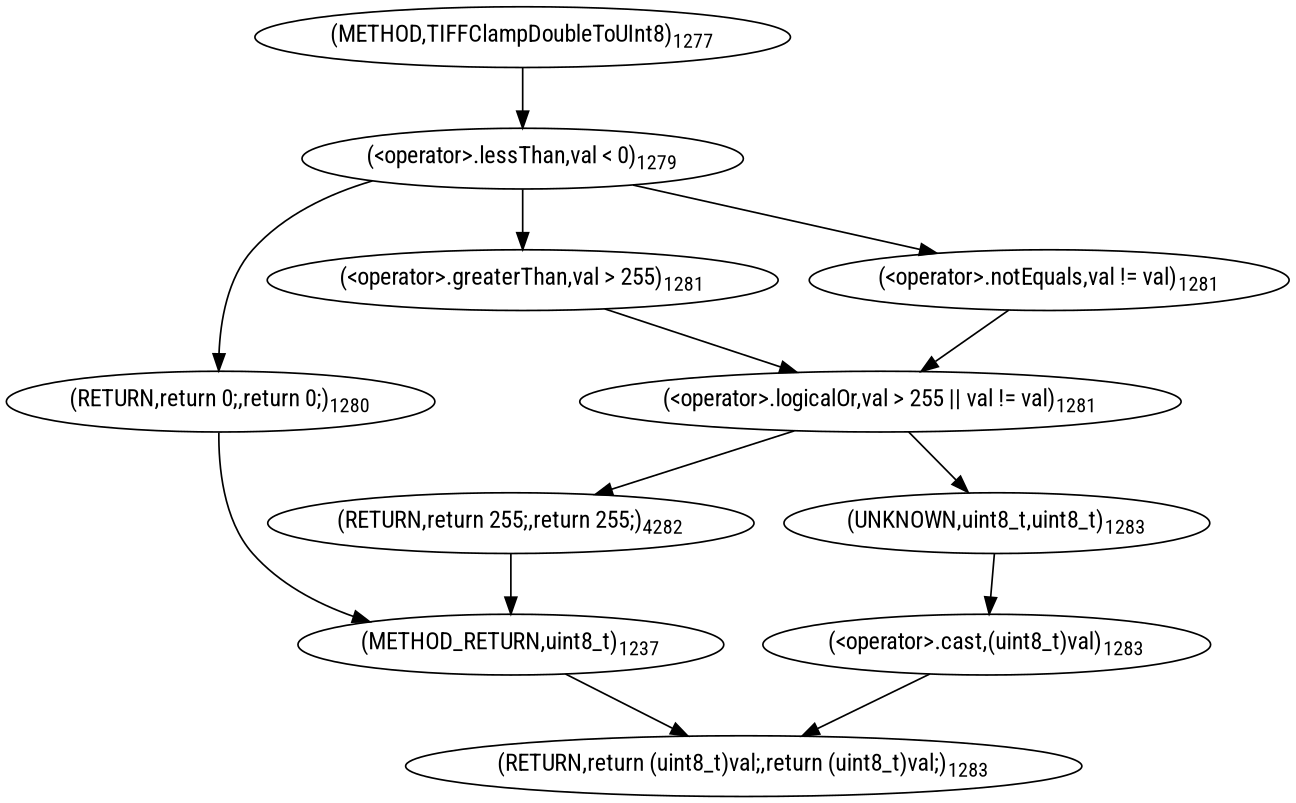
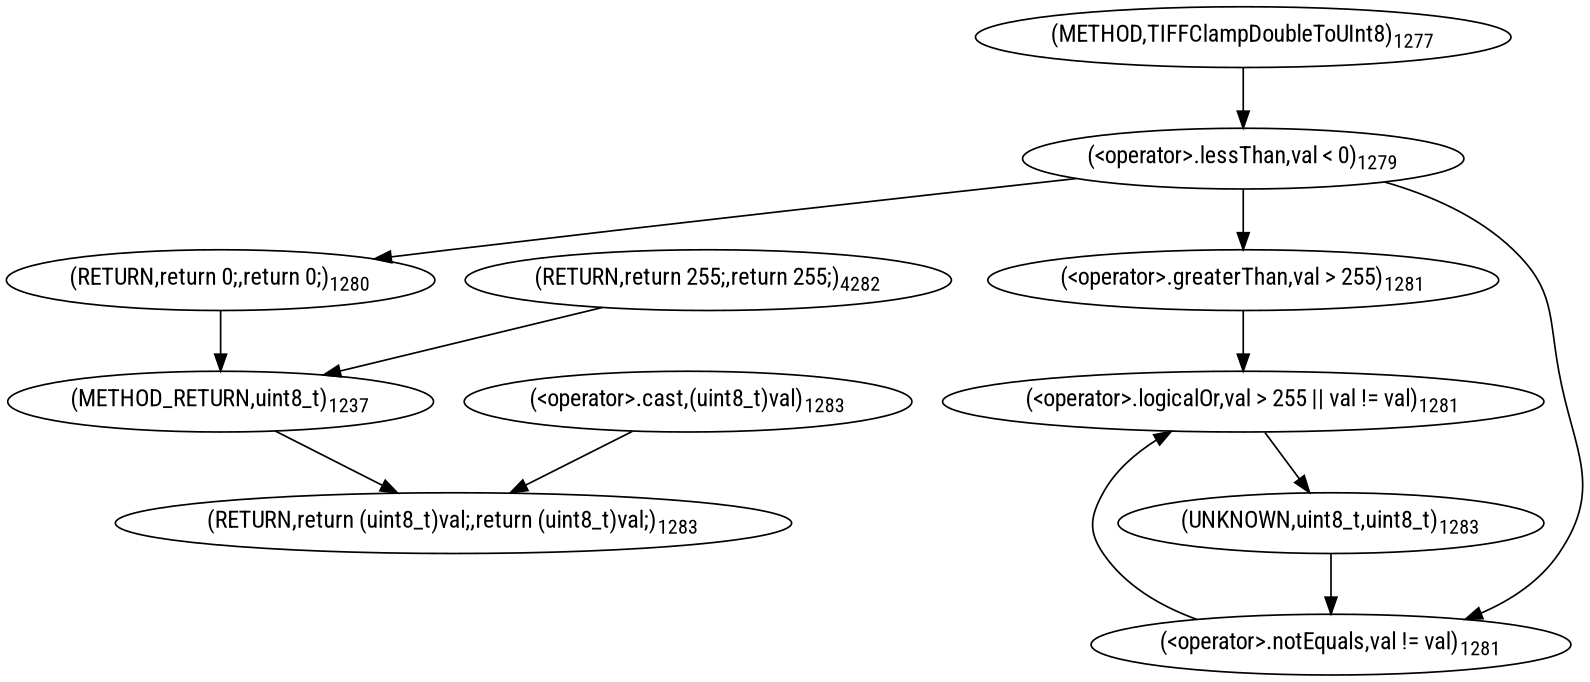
edge "(<operator>.logicalOr,val > 255 || val != val)" -> "(RETURN,return 255;,return 255;)": removed
edge "(UNKNOWN,uint8_t,uint8_t)" -> "(<operator>.cast,(uint8_t)val)": now "(UNKNOWN,uint8_t,uint8_t)" -> "(<operator>.notEquals,val != val)"
